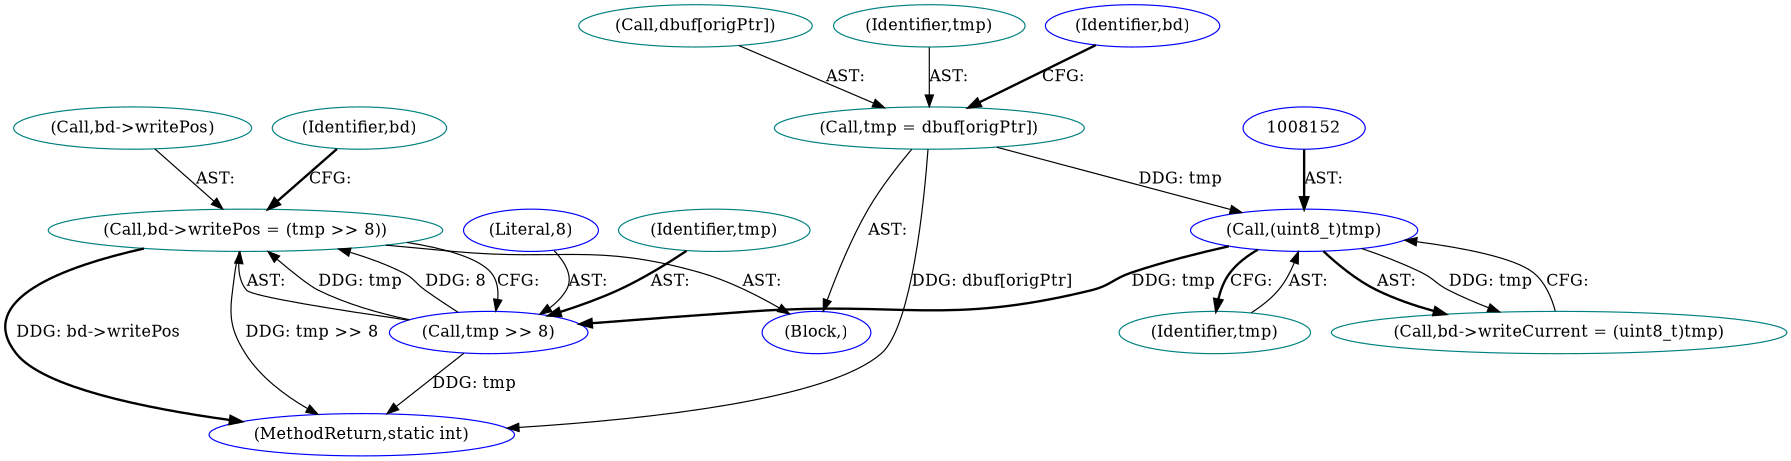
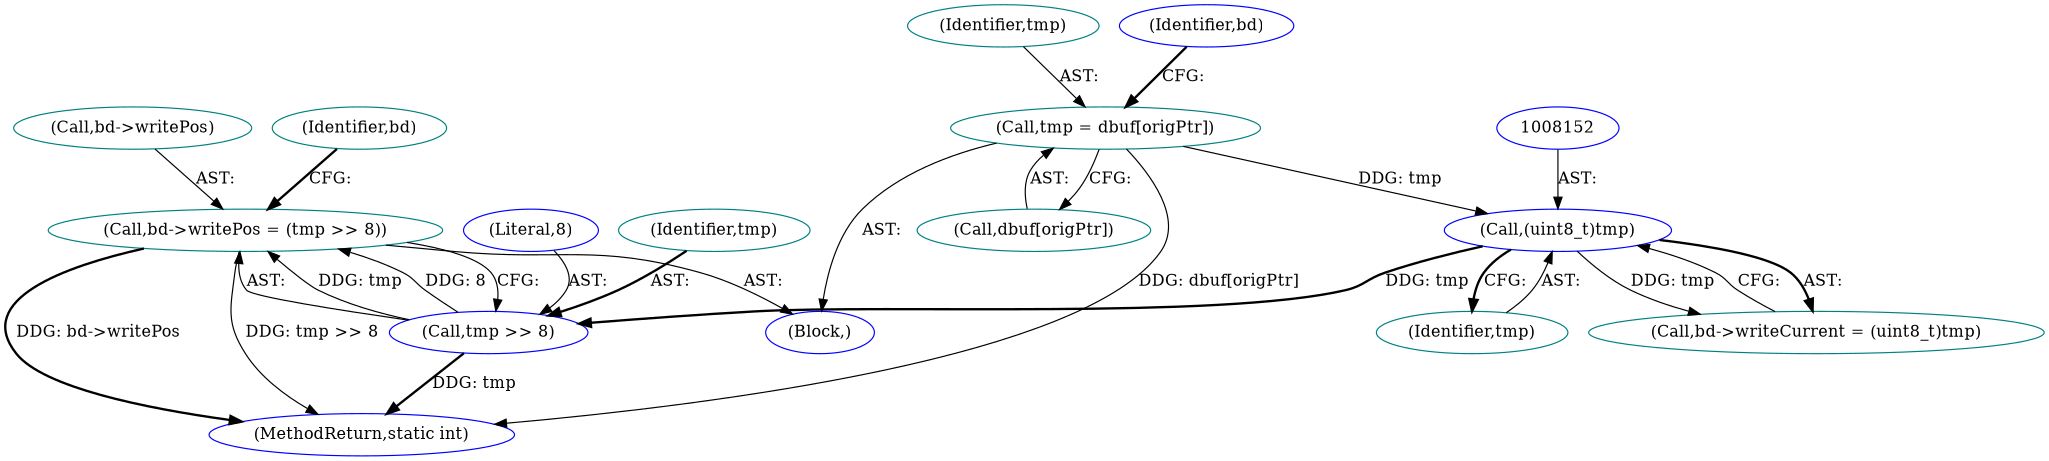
edge "1008152" -> "(Call,(uint8_t)tmp)": style bold -> solid
edge "(Call,tmp = dbuf[origPtr])" -> "(Call,dbuf[origPtr])": added, label "CFG:"
edge "(Call,tmp >> 8)" -> "(MethodReturn,static int)": style solid -> bold
